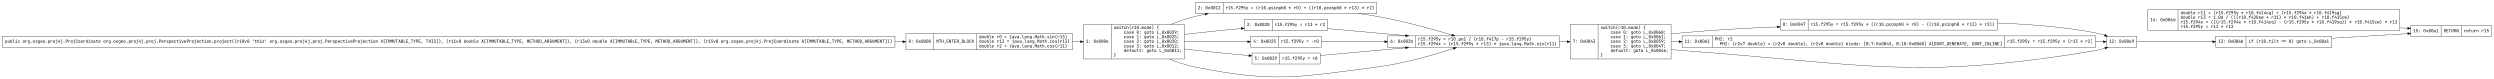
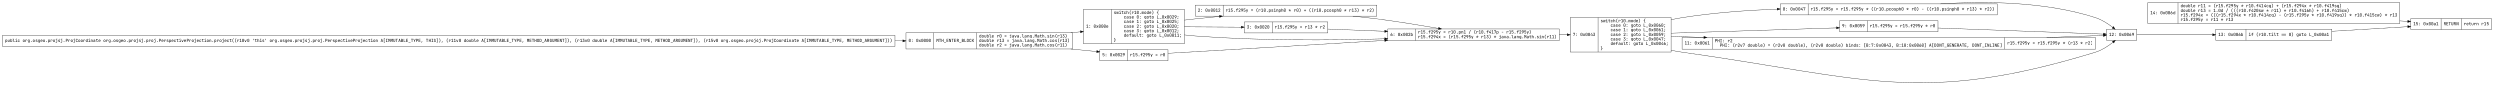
node "9: 0x0059": added
node "4: 0x0025": removed
edge "1: 0x000e" -> "5: 0x0029": now "0: 0x0000" -> "5: 0x0029"
